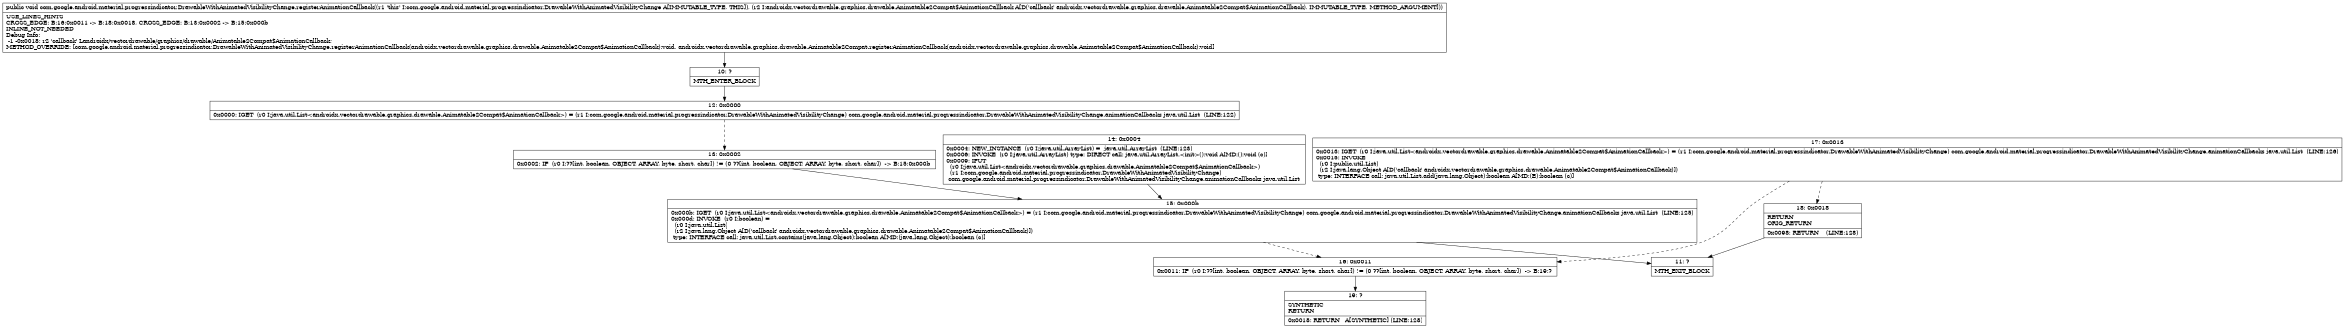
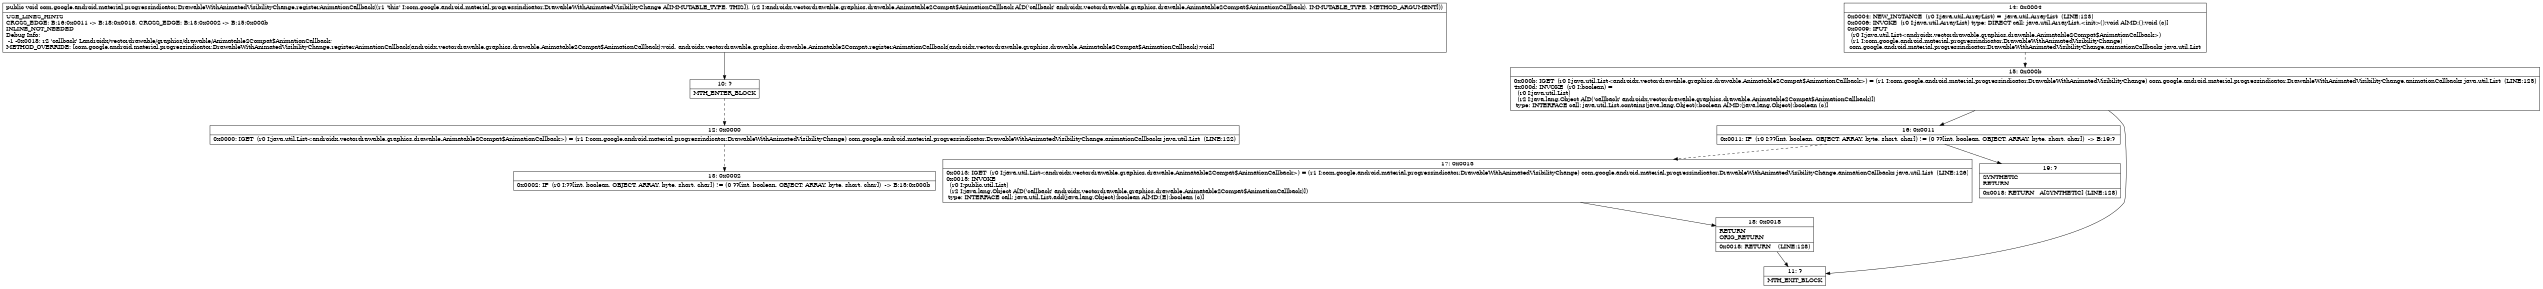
edge "10: ?" -> "12: 0x0000": style solid -> dashed
edge "13: 0x0002" -> "15: 0x000b": removed
edge "14: 0x0004" -> "15: 0x000b": style solid -> dashed
edge "17: 0x0013" -> "18: 0x0018": style dashed -> solid
node "15: 0x000b": text "0x000d: INVOKE  (r0 I:boolean) =" -> "4x000d: INVOKE  (r0 I:boolean) ="
node "18: 0x0018": text "0x0098: RETURN    (LINE:128)" -> "0x0018: RETURN    (LINE:128)"
edge "17: 0x0013" -> "16: 0x0011": reversed
edge "15: 0x000b" -> "16: 0x0011": style dashed -> solid
